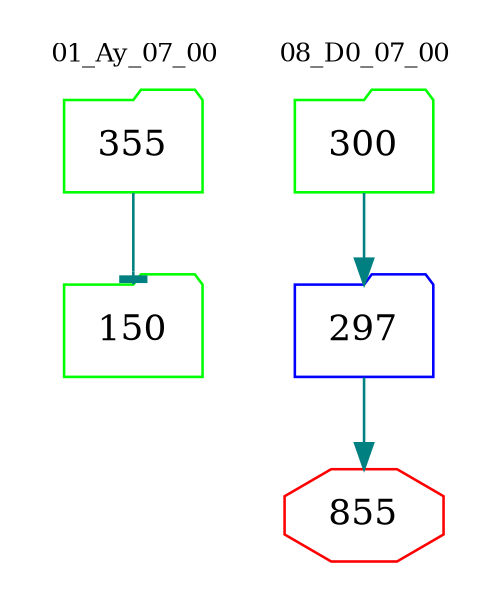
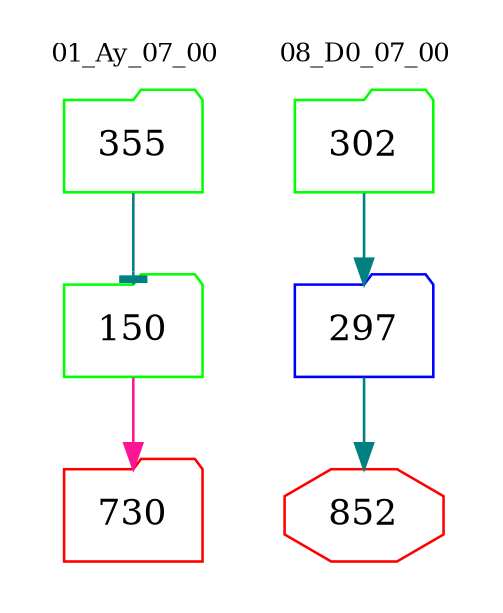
node "300": label "300" -> "302"
node "730": added
node "855": label "855" -> "852"
